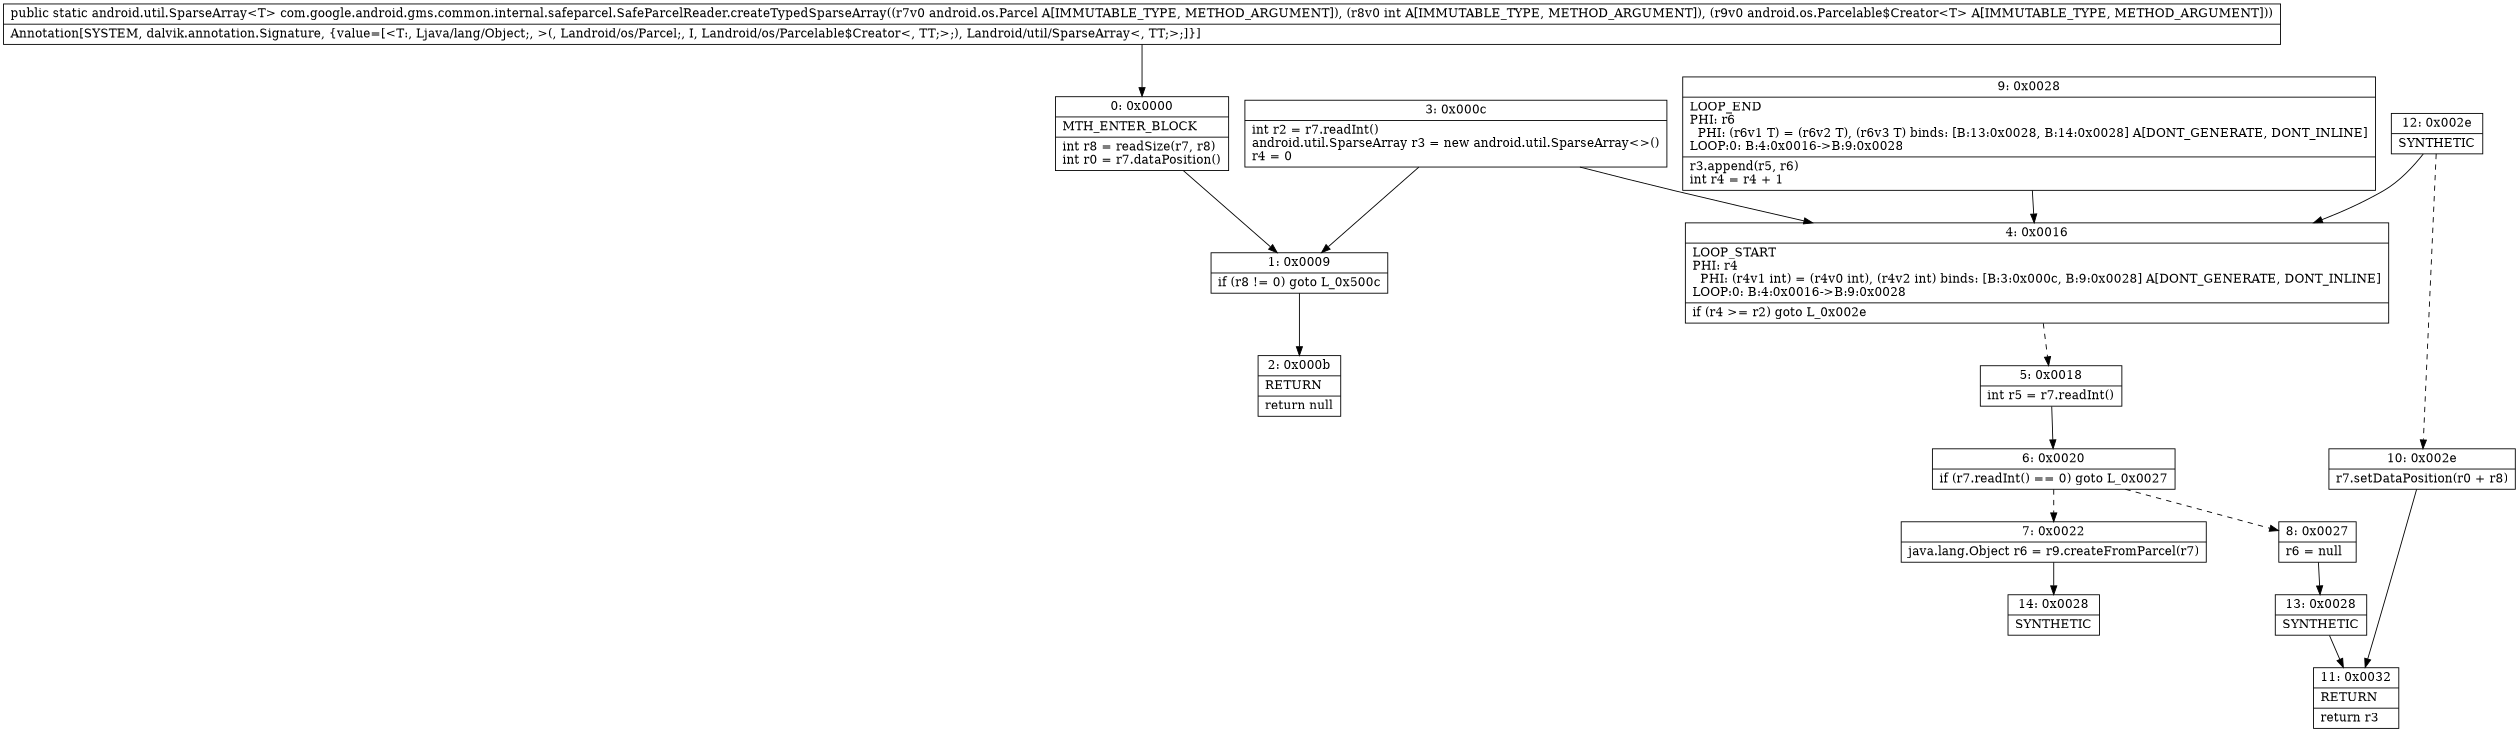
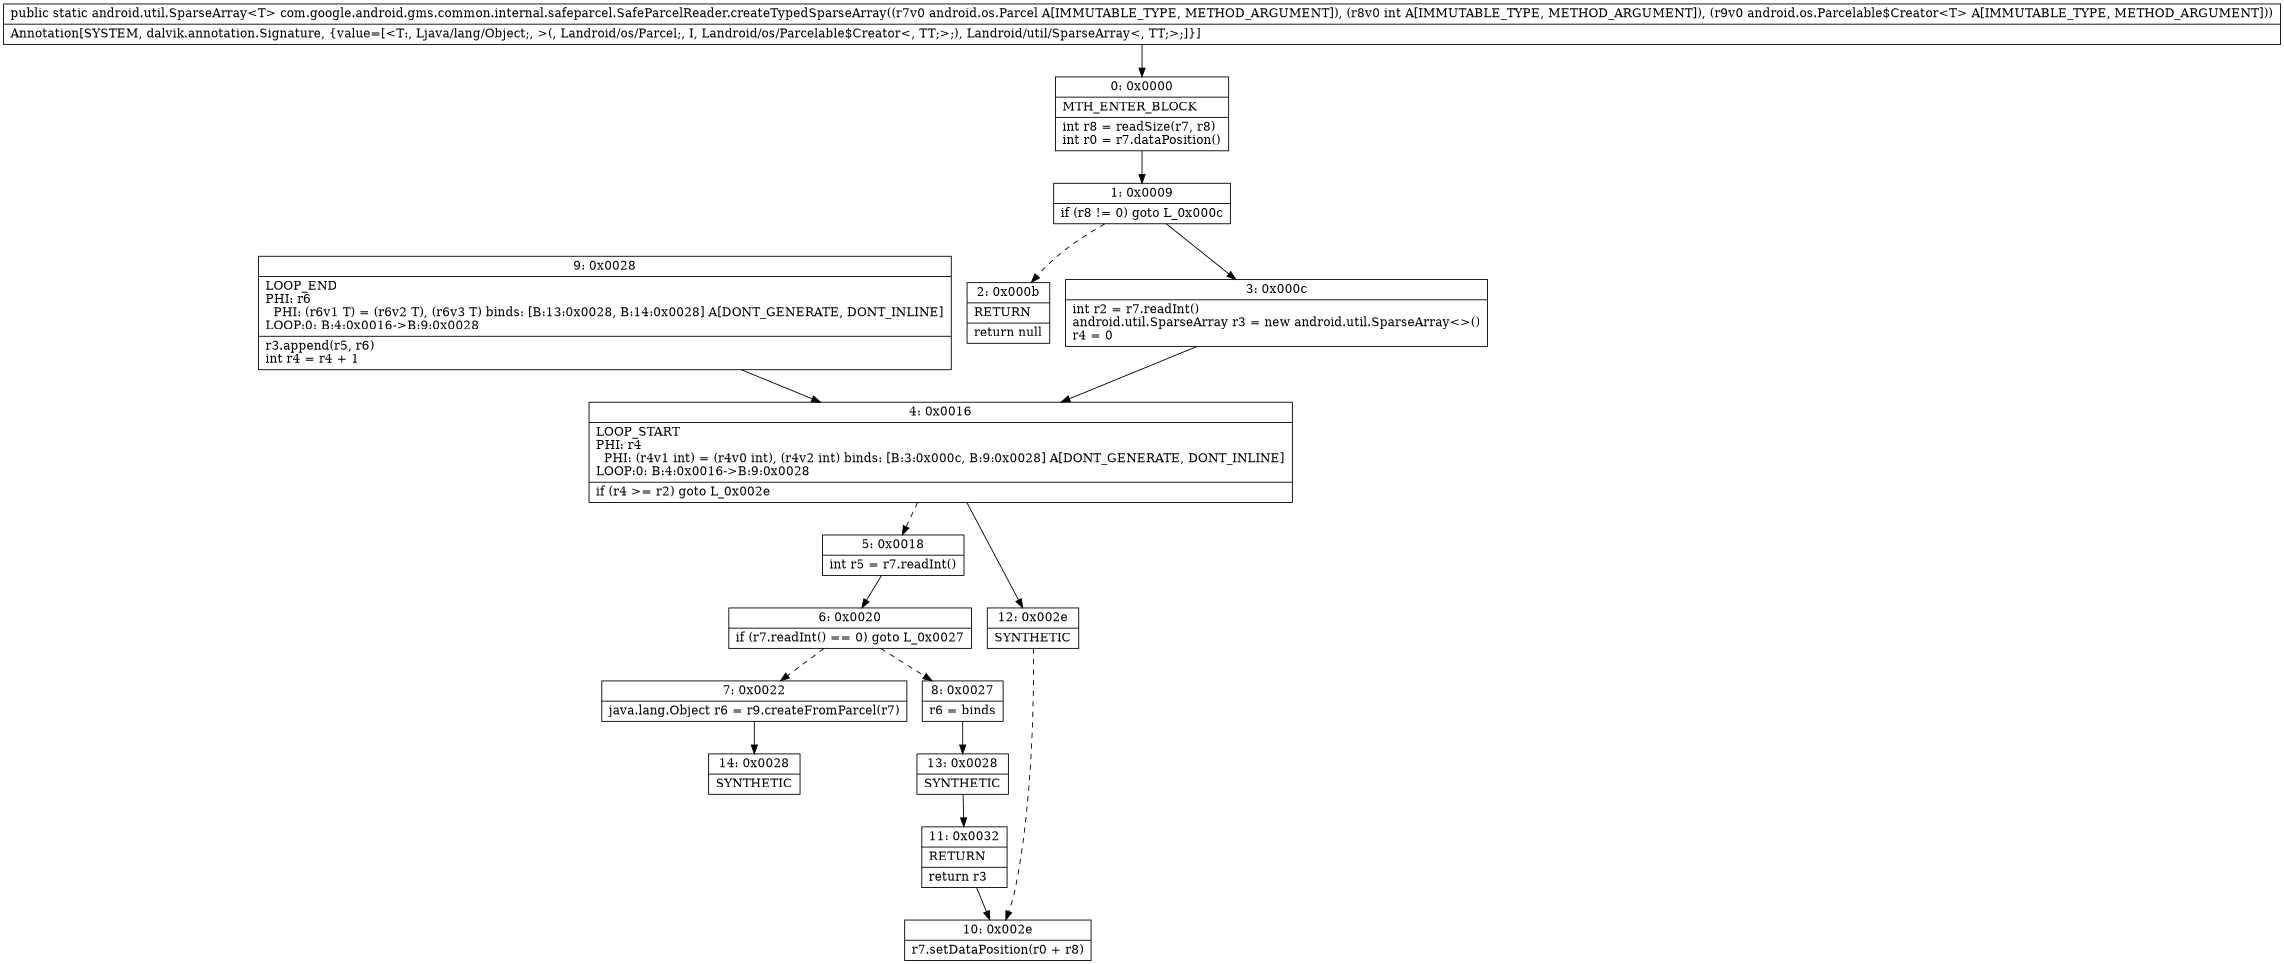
edge "12: 0x002e" -> "4: 0x0016": reversed
edge "3: 0x000c" -> "1: 0x0009": reversed
node "1: 0x0009": text "if (r8 != 0) goto L_0x500c" -> "if (r8 != 0) goto L_0x000c"
edge "1: 0x0009" -> "2: 0x000b": style solid -> dashed
node "8: 0x0027": text "r6 = null" -> "r6 = binds"
edge "10: 0x002e" -> "11: 0x0032": reversed
